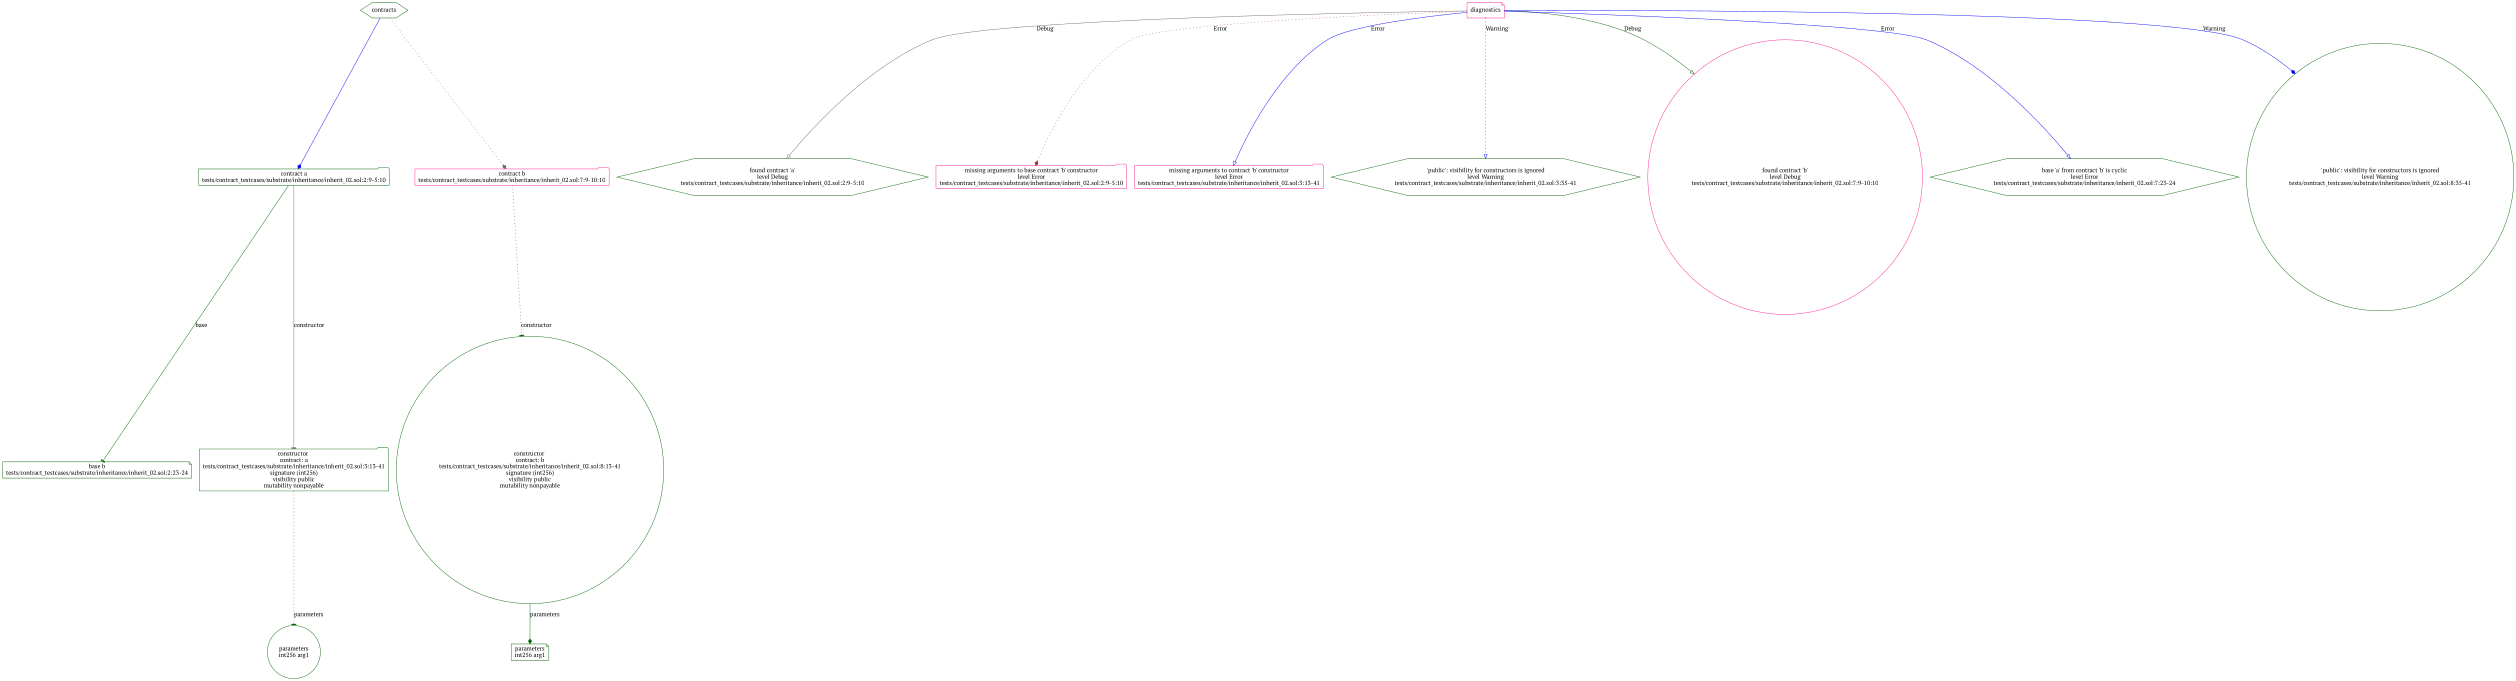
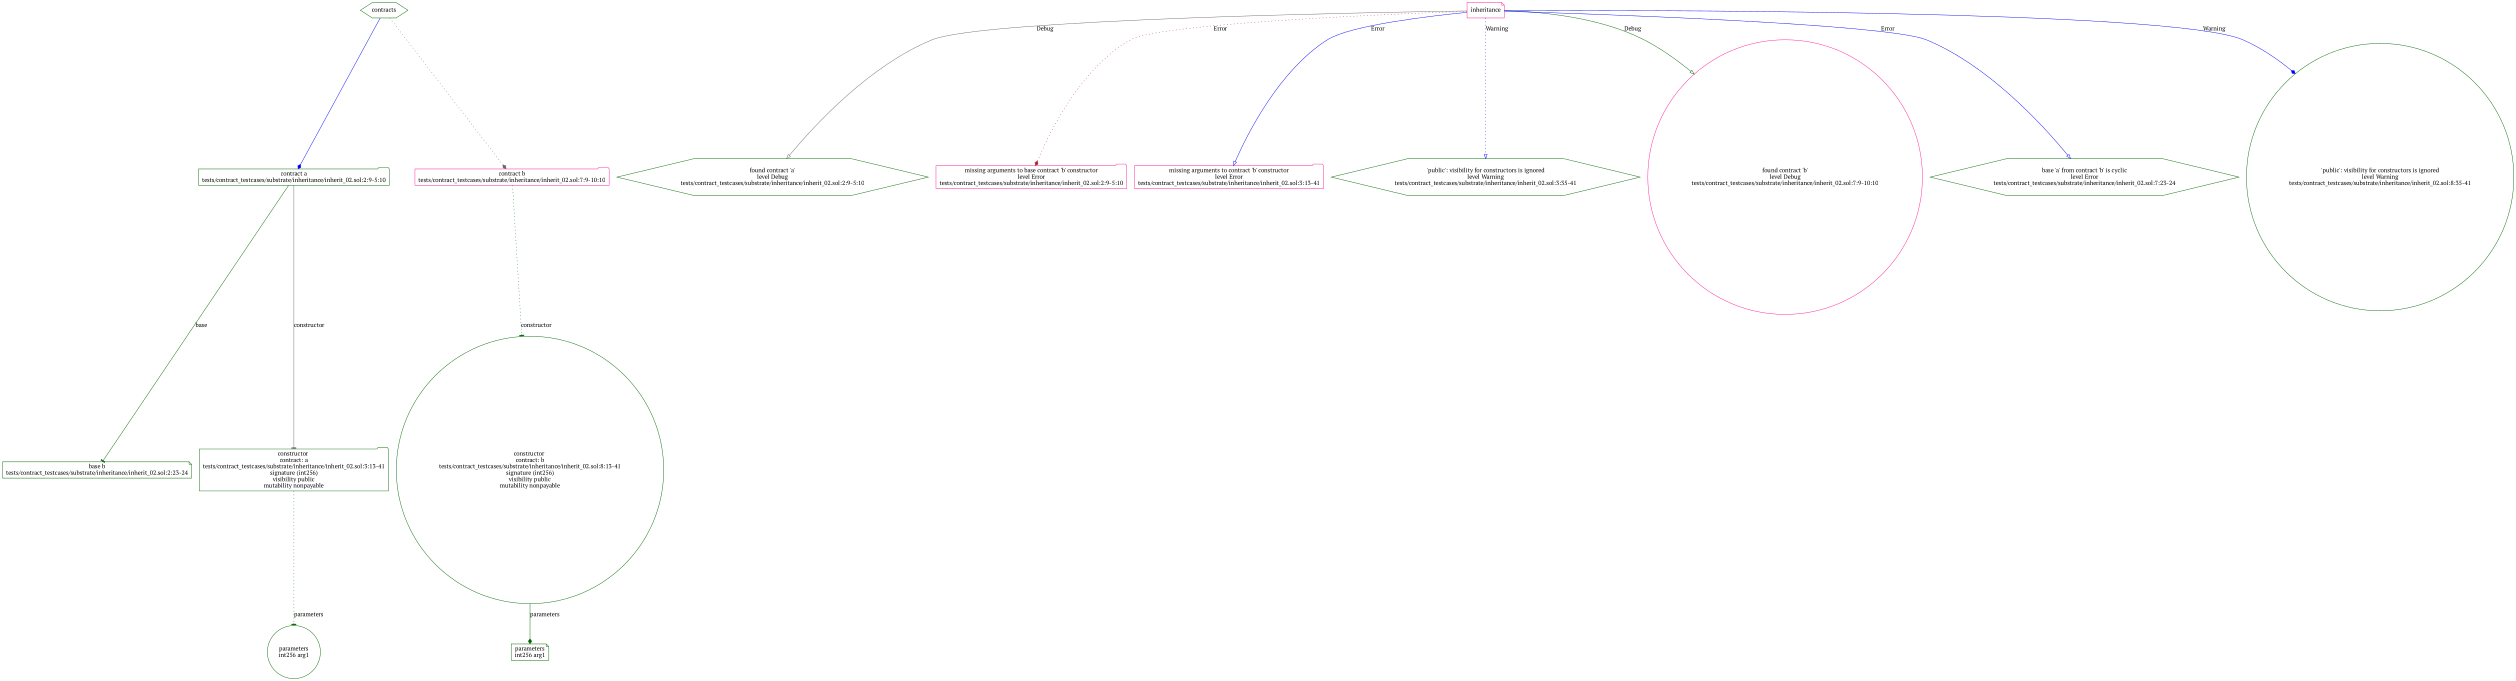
node "diagnostics": label "diagnostics" -> "inheritance"
